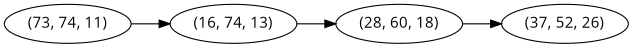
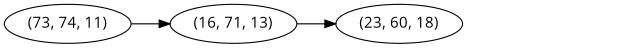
node "(16, 74, 13)": label "(16, 74, 13)" -> "(16, 71, 13)"
node "(28, 60, 18)": label "(28, 60, 18)" -> "(23, 60, 18)"
node "(37, 52, 26)": removed
